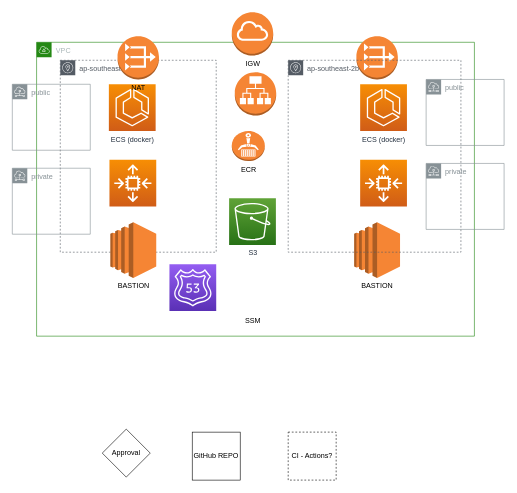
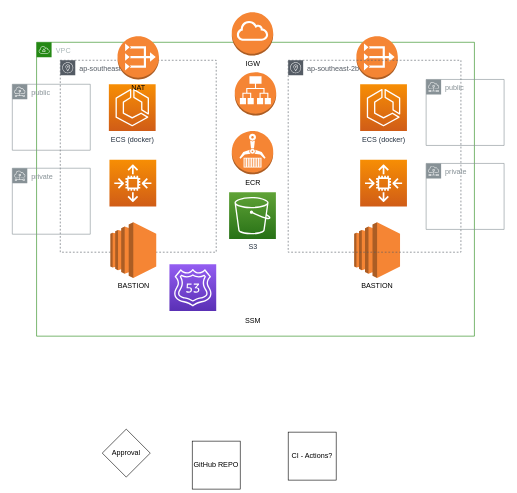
node "ECR": size 33x30 -> 41x43
node "S3": moved (253, 222) -> (253, 216)
node "GitHub REPO": moved (216, 456) -> (216, 465)
node "CI - Actions?": style dashed -> solid
